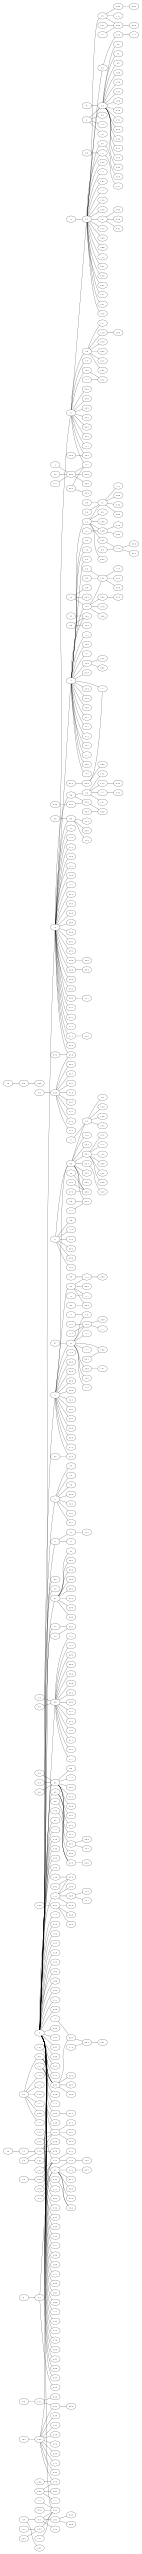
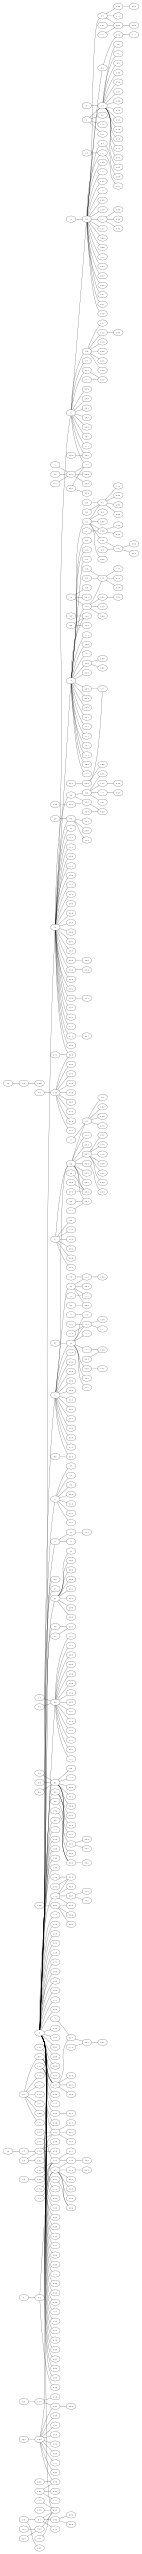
edge "10" -- "365": now "334" -- "365"
edge "42" -- "338": now "128" -- "338"
